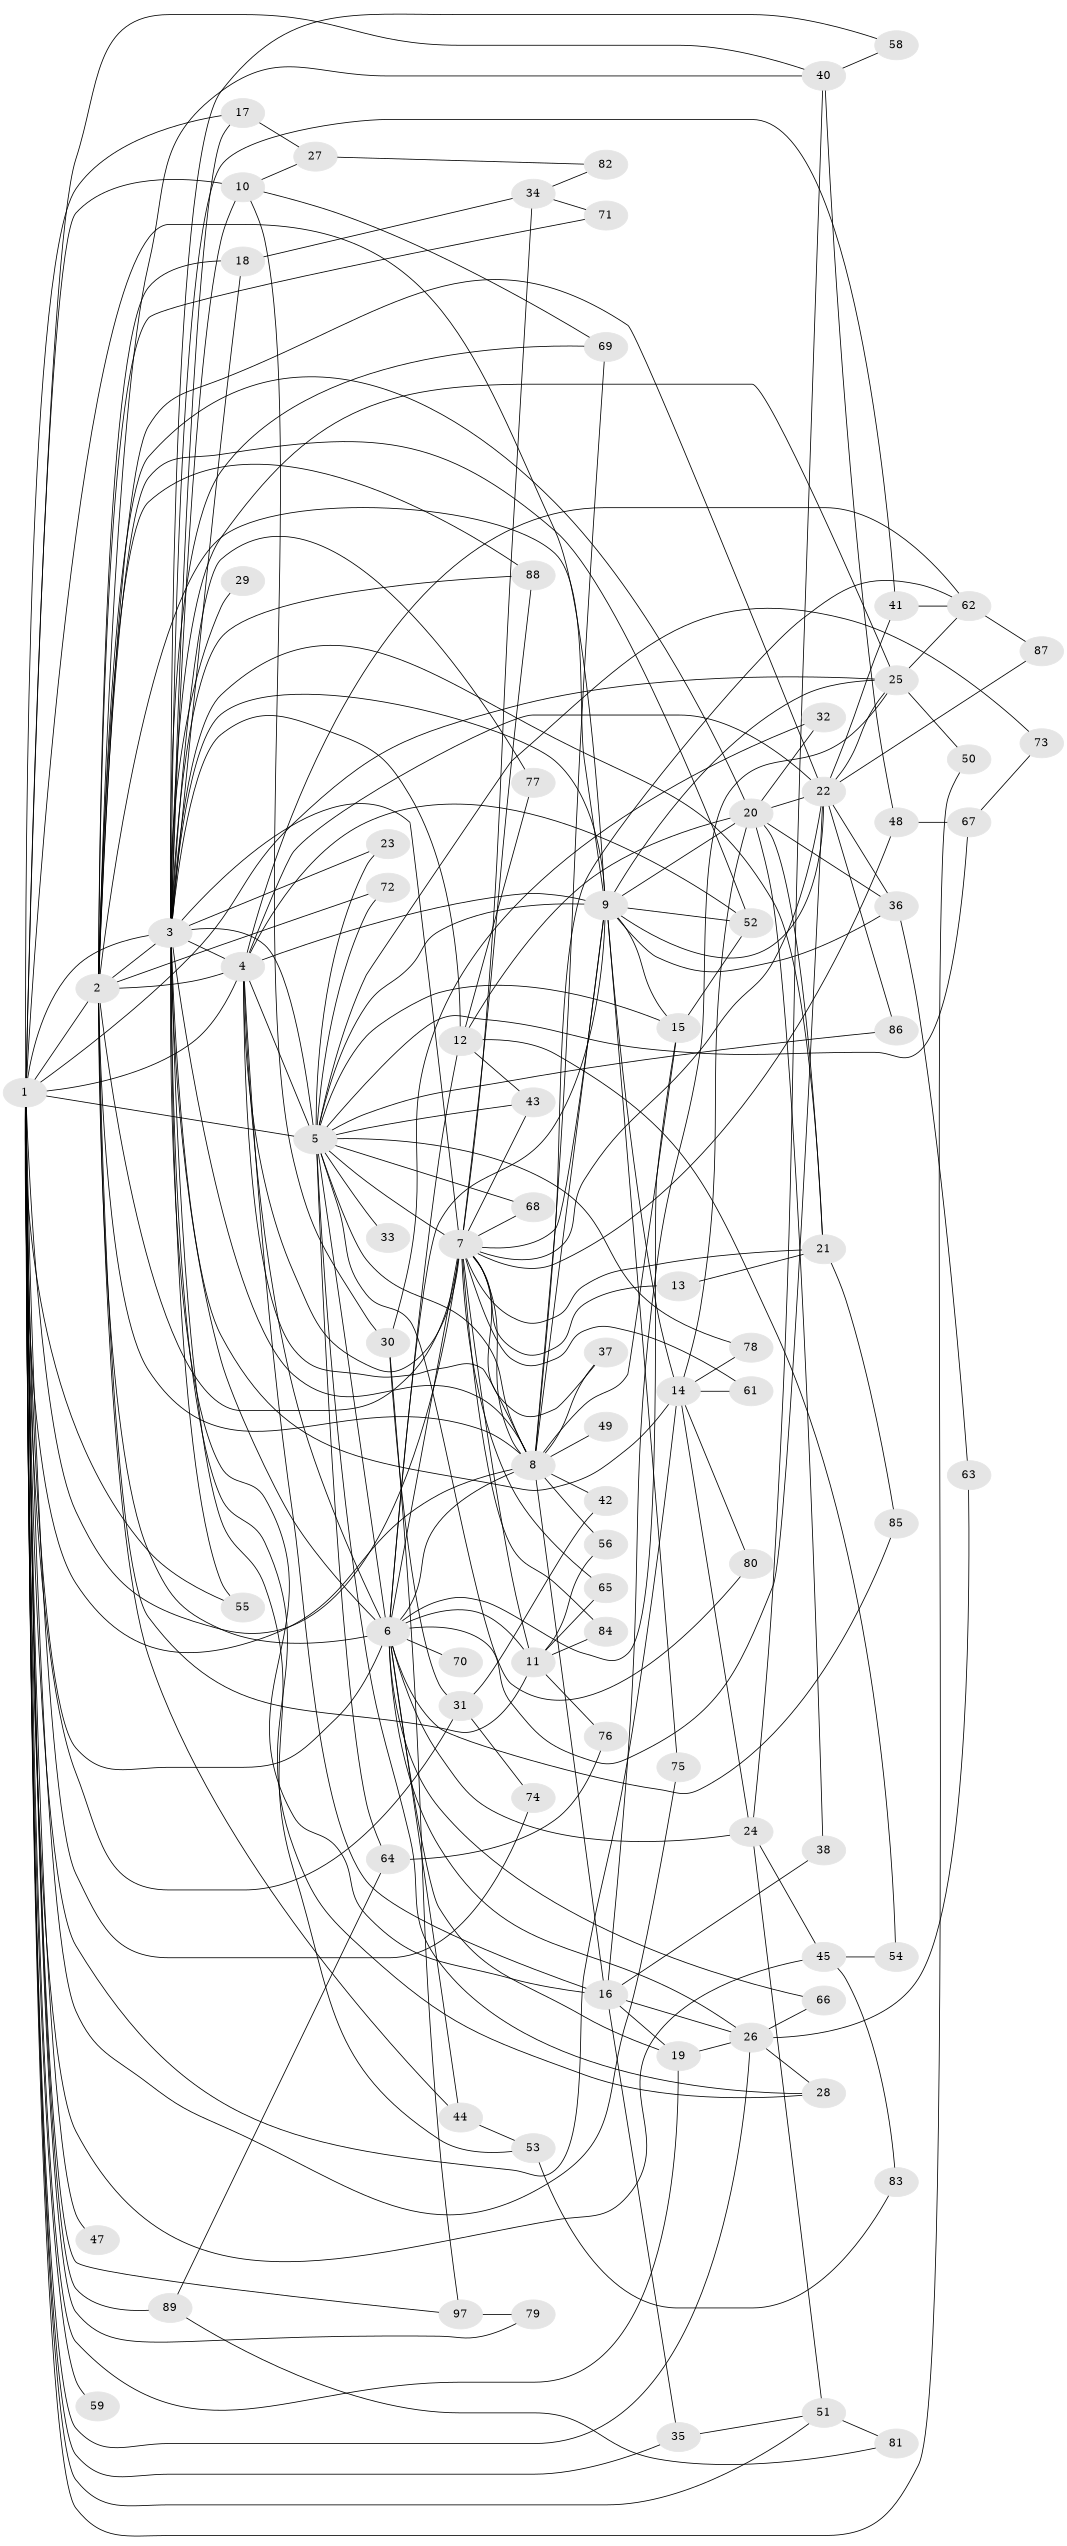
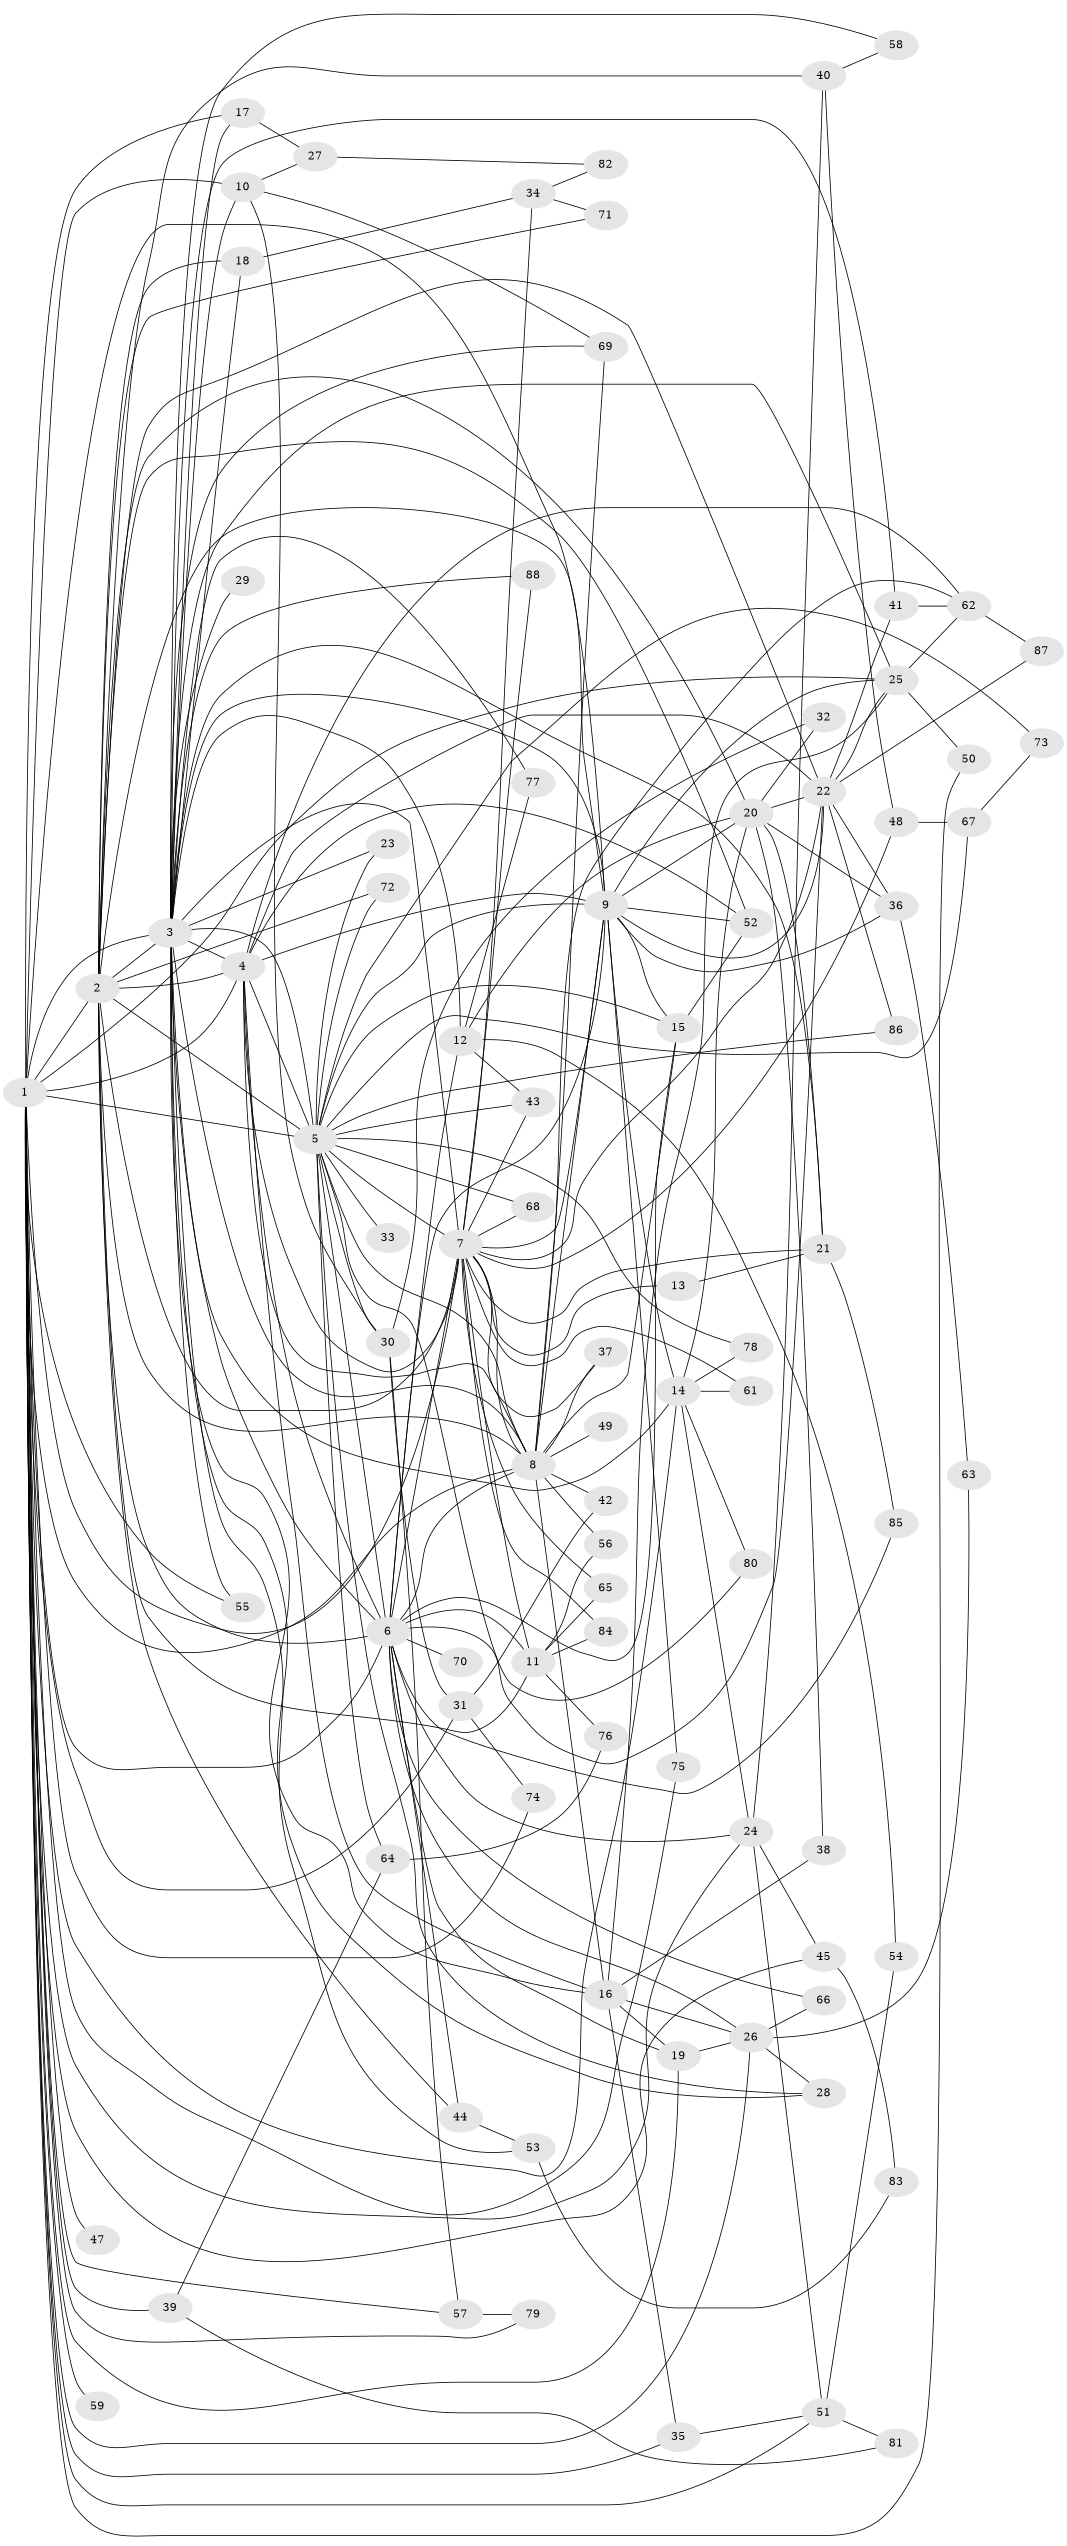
edge "40" -- "1": now "24" -- "1"
edge "88" -- "2": now "5" -- "2"
edge "5" -- "30": added
edge "45" -- "54": now "51" -- "54"
node "89": label "89" -> "39"
node "97": label "97" -> "57"
